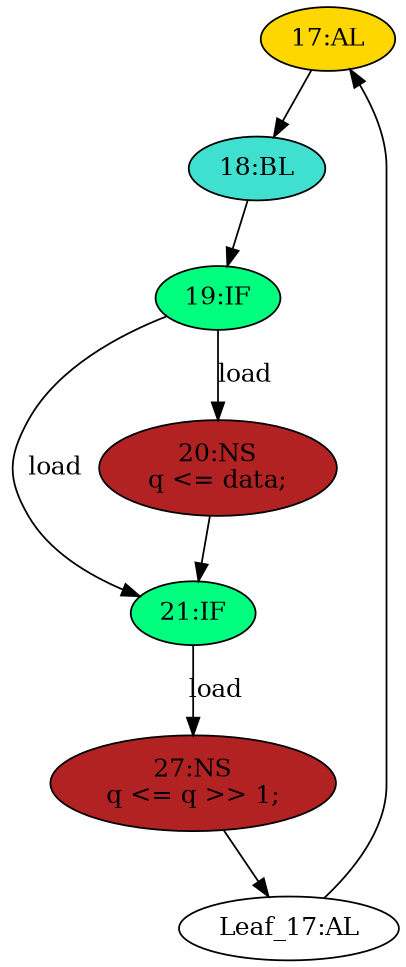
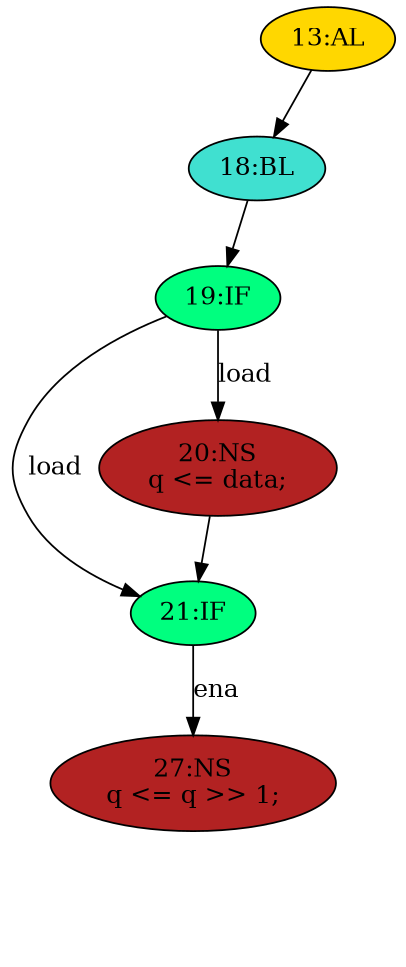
node "17:AL": label "17:AL" -> "13:AL"
edge "21:IF" -> "27:NS q <= q >> 1;": label "load" -> "ena"
node "Leaf_17:AL": removed
